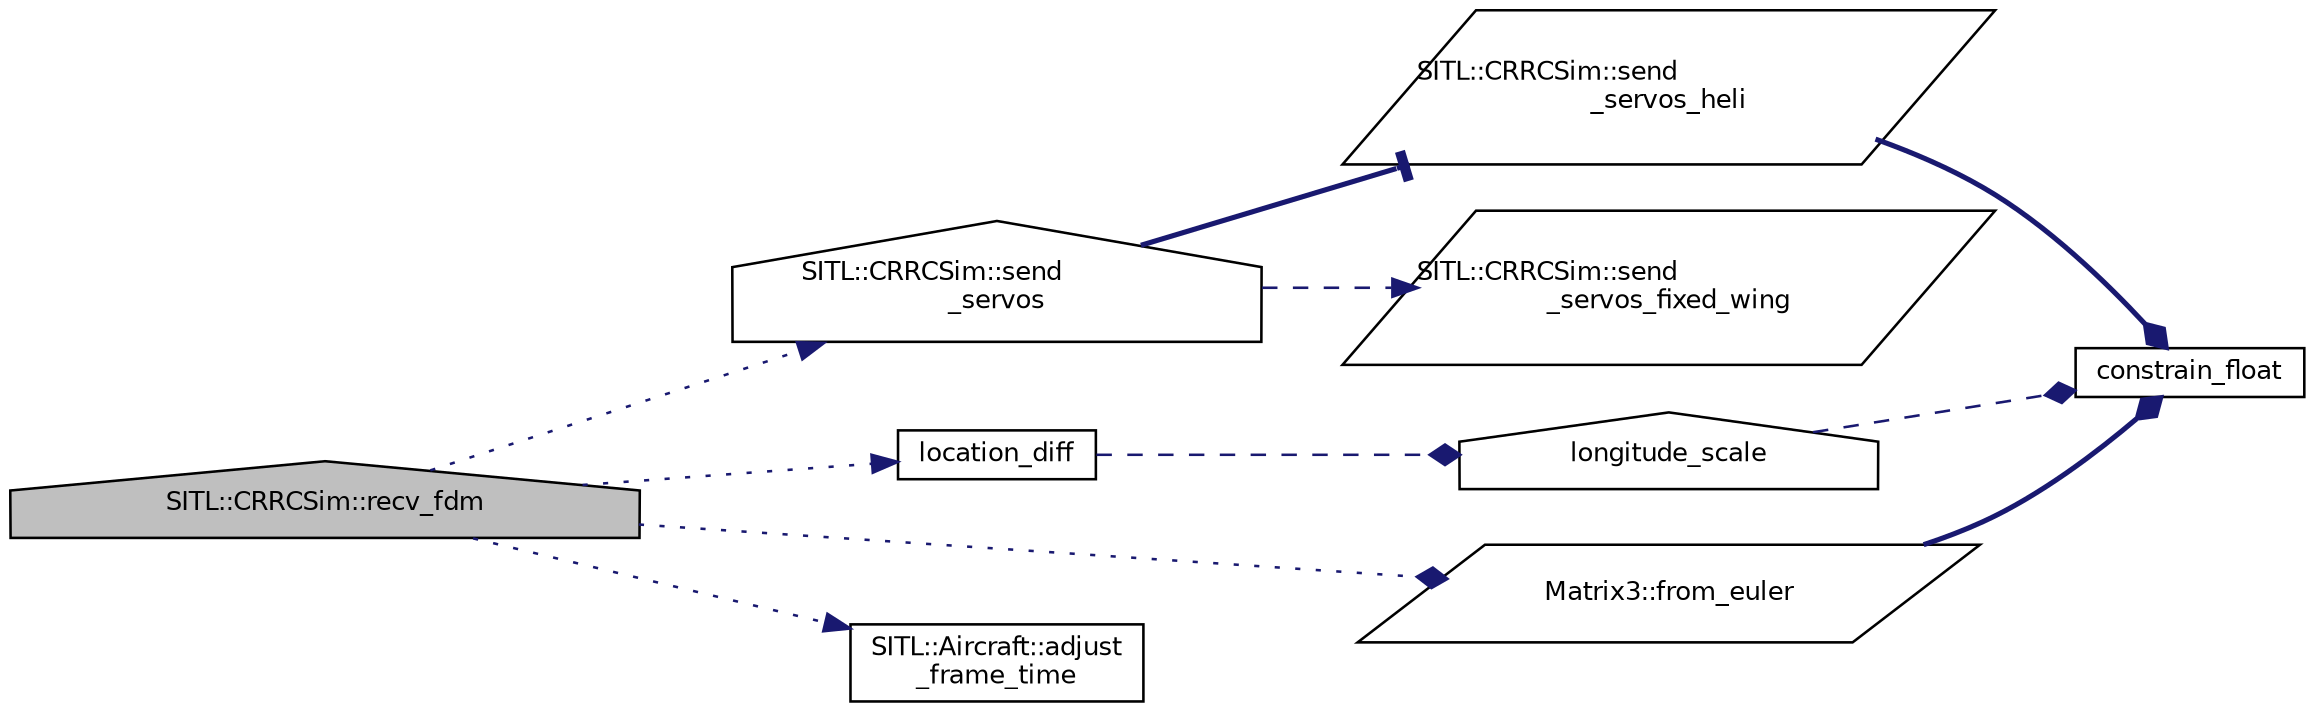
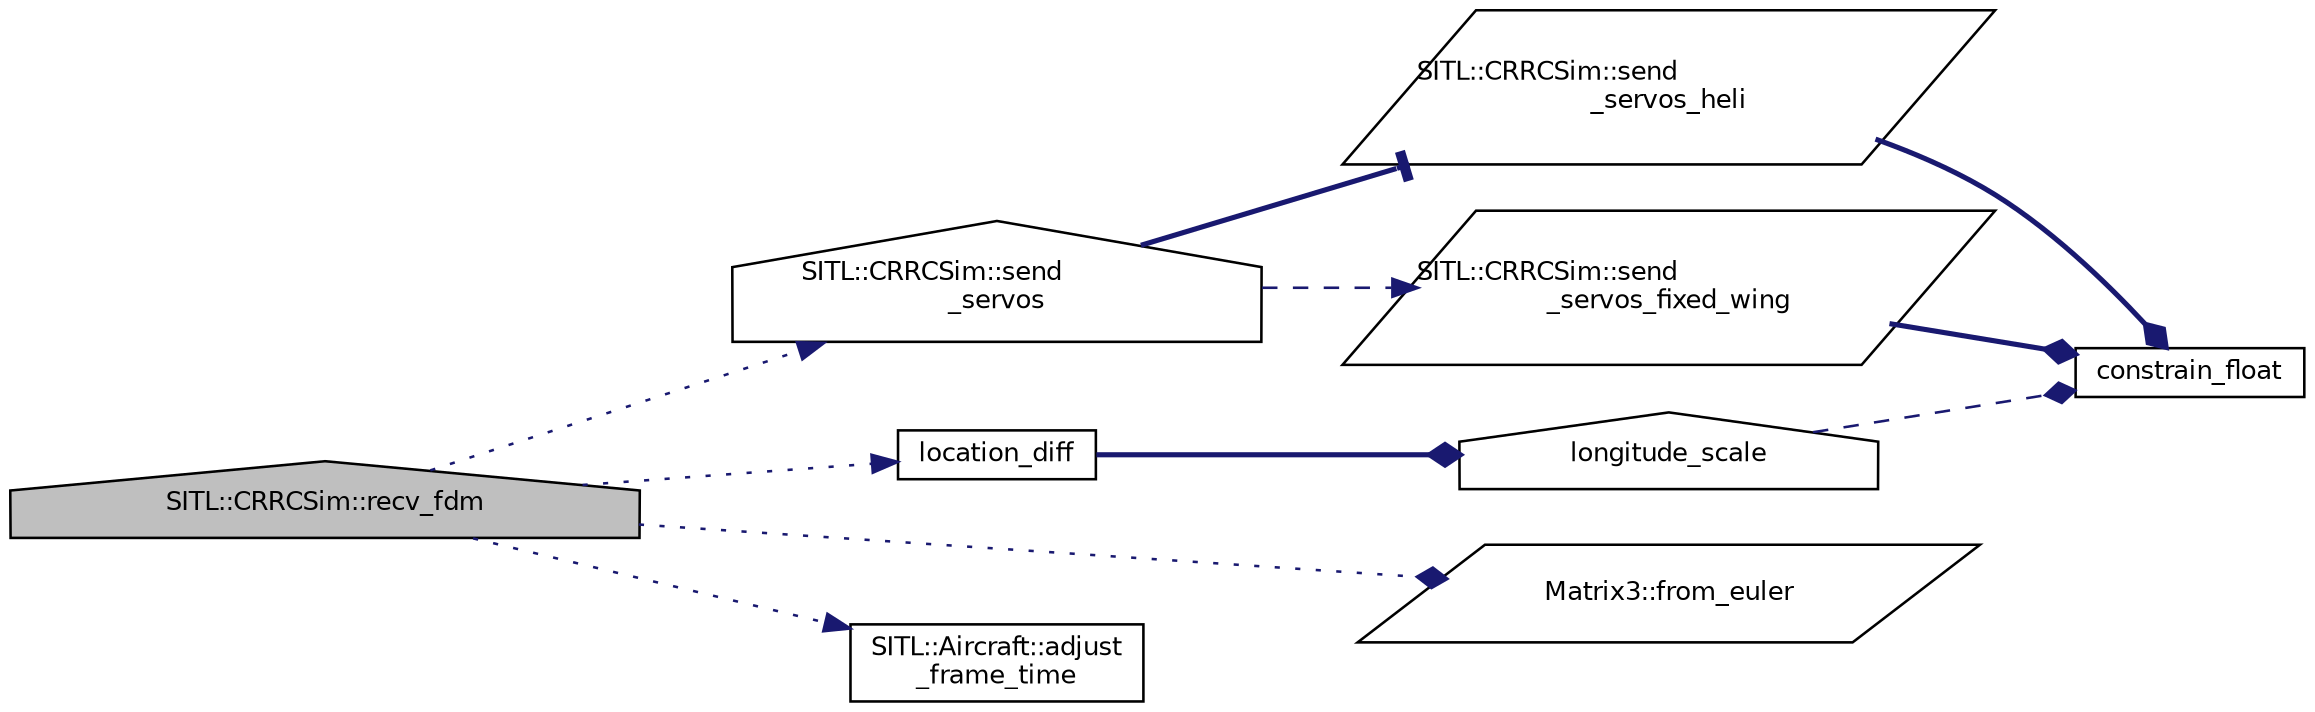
edge "location_diff" -> "longitude_scale": style dashed -> bold
edge "Matrix3::from_euler" -> "constrain_float": now "SITL::CRRCSim::send _servos_fixed_wing" -> "constrain_float"
